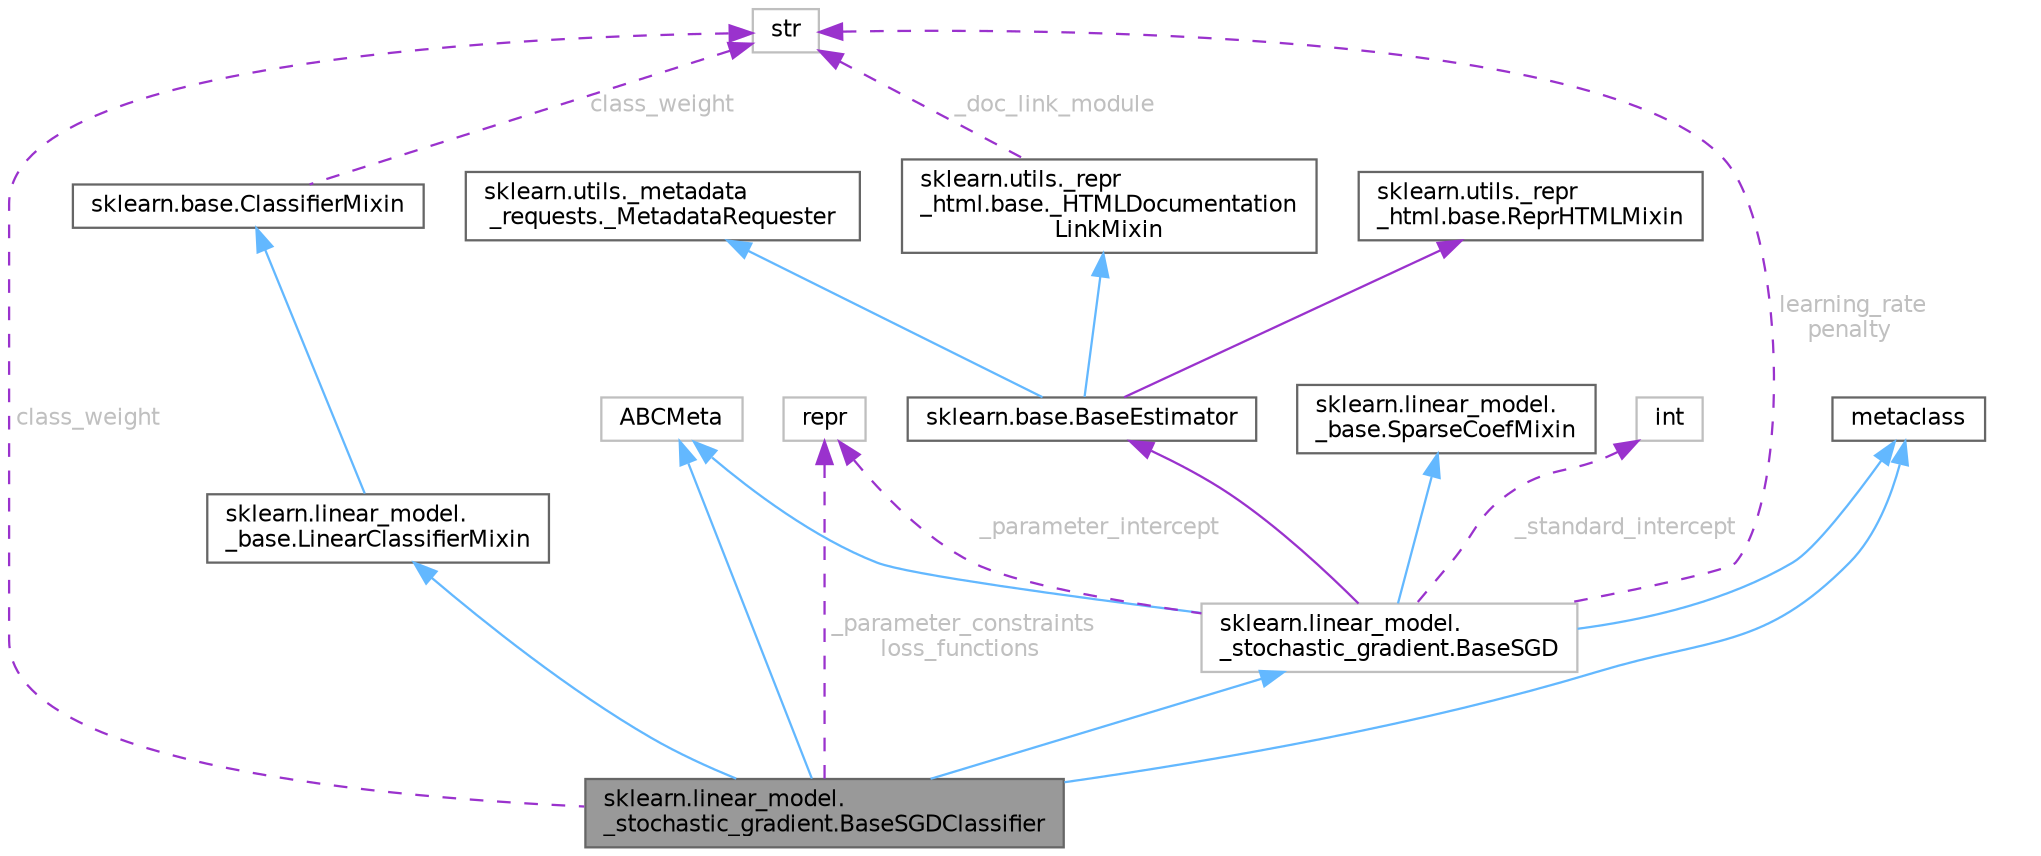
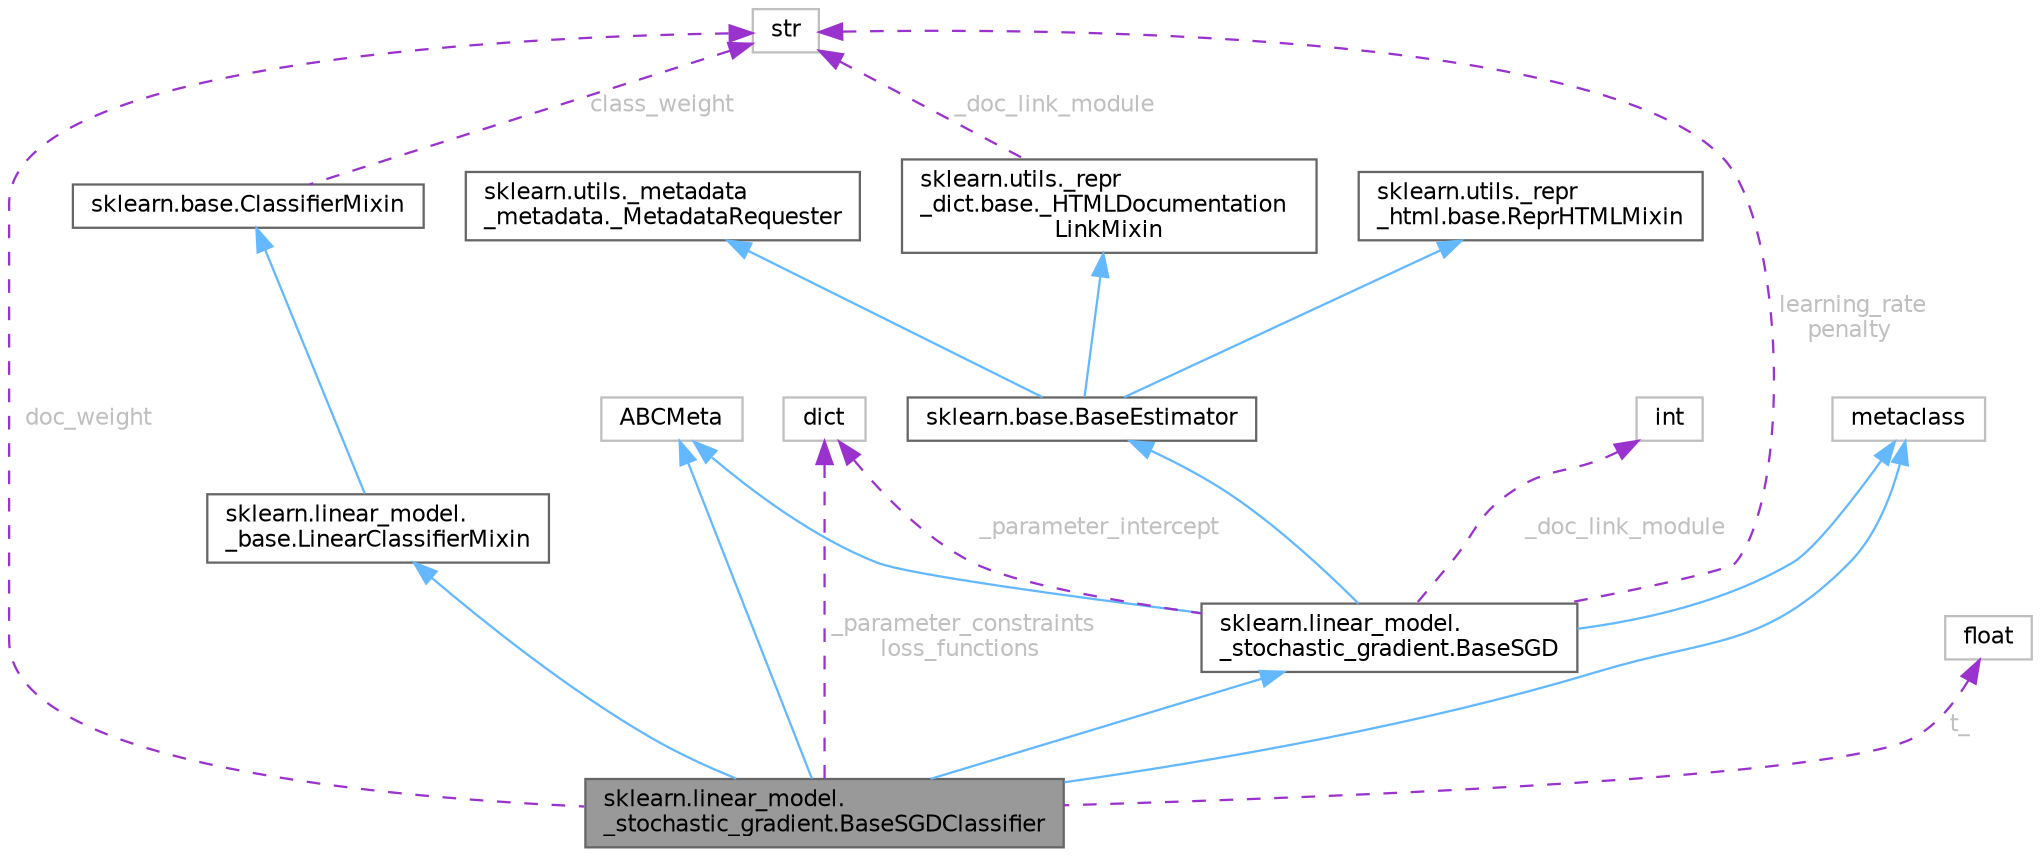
node "sklearn.utils._metadata _requests._MetadataRequester": label "sklearn.utils._metadata _requests._MetadataRequester" -> "sklearn.utils._metadata _metadata._MetadataRequester"
node "sklearn.utils._repr _html.base._HTMLDocumentation LinkMixin": label "sklearn.utils._repr _html.base._HTMLDocumentation LinkMixin" -> "sklearn.utils._repr _dict.base._HTMLDocumentation LinkMixin"
edge "sklearn.base.BaseEstimator" -> "sklearn.utils._repr _html.base.ReprHTMLMixin": color darkorchid3 -> steelblue1
edge "sklearn.linear_model. _stochastic_gradient.BaseSGDClassifier" -> "str": label " class_weight" -> " doc_weight"
node "repr": label "repr" -> "dict"
node "sklearn.linear_model. _base.SparseCoefMixin": removed
node "metaclass": color gray40 -> grey75
edge "sklearn.linear_model. _stochastic_gradient.BaseSGD" -> "sklearn.base.BaseEstimator": color darkorchid3 -> steelblue1
edge "sklearn.linear_model. _stochastic_gradient.BaseSGD" -> "int": label " _standard_intercept" -> " _doc_link_module"
node "sklearn.linear_model. _stochastic_gradient.BaseSGD": color grey75 -> gray40
node "float": added
